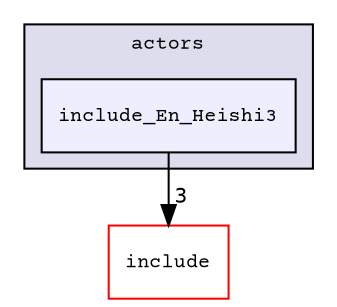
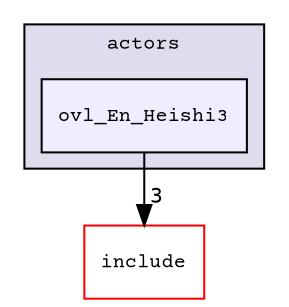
node "include_En_Heishi3": label "include_En_Heishi3" -> "ovl_En_Heishi3"
